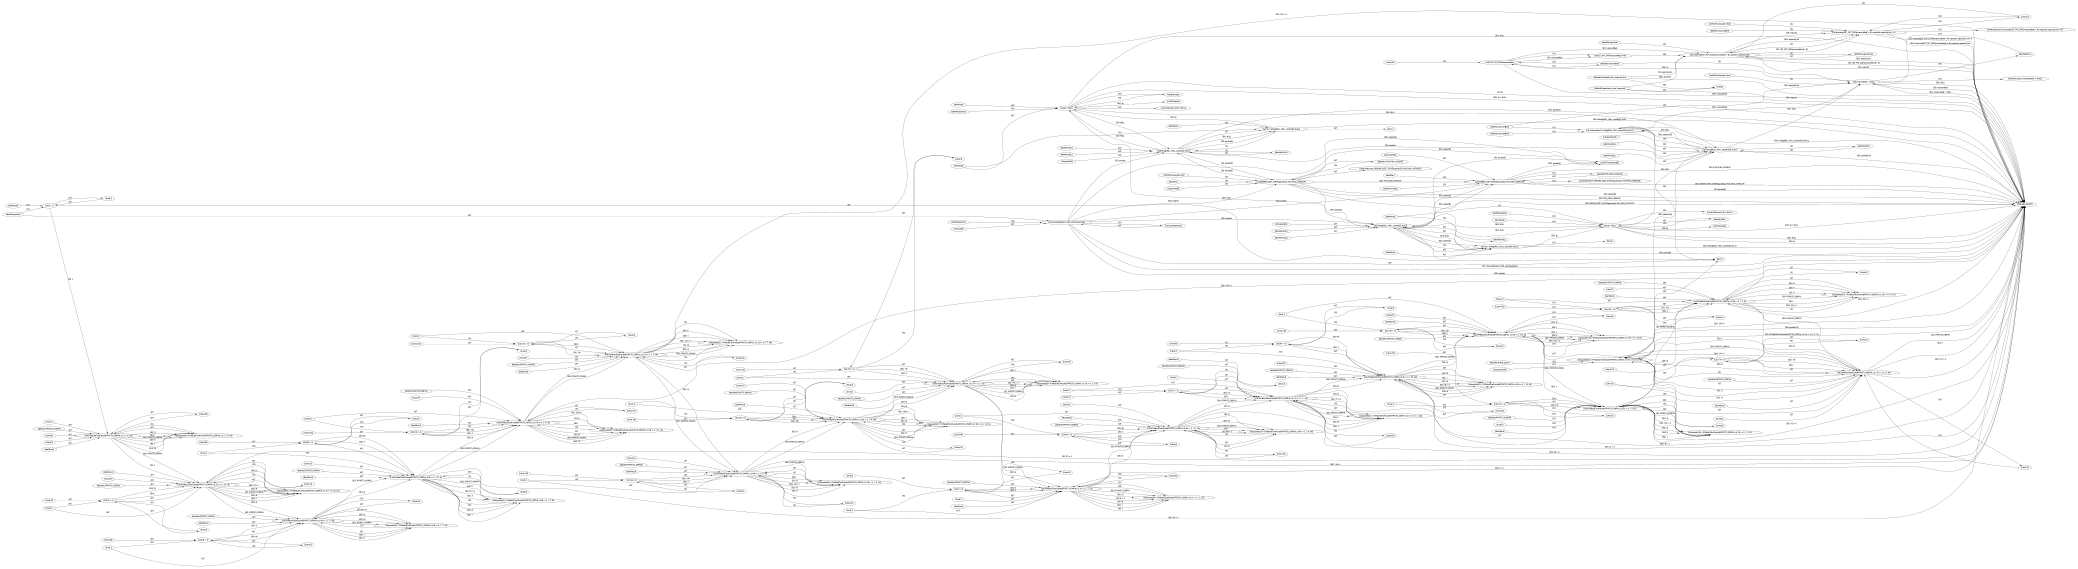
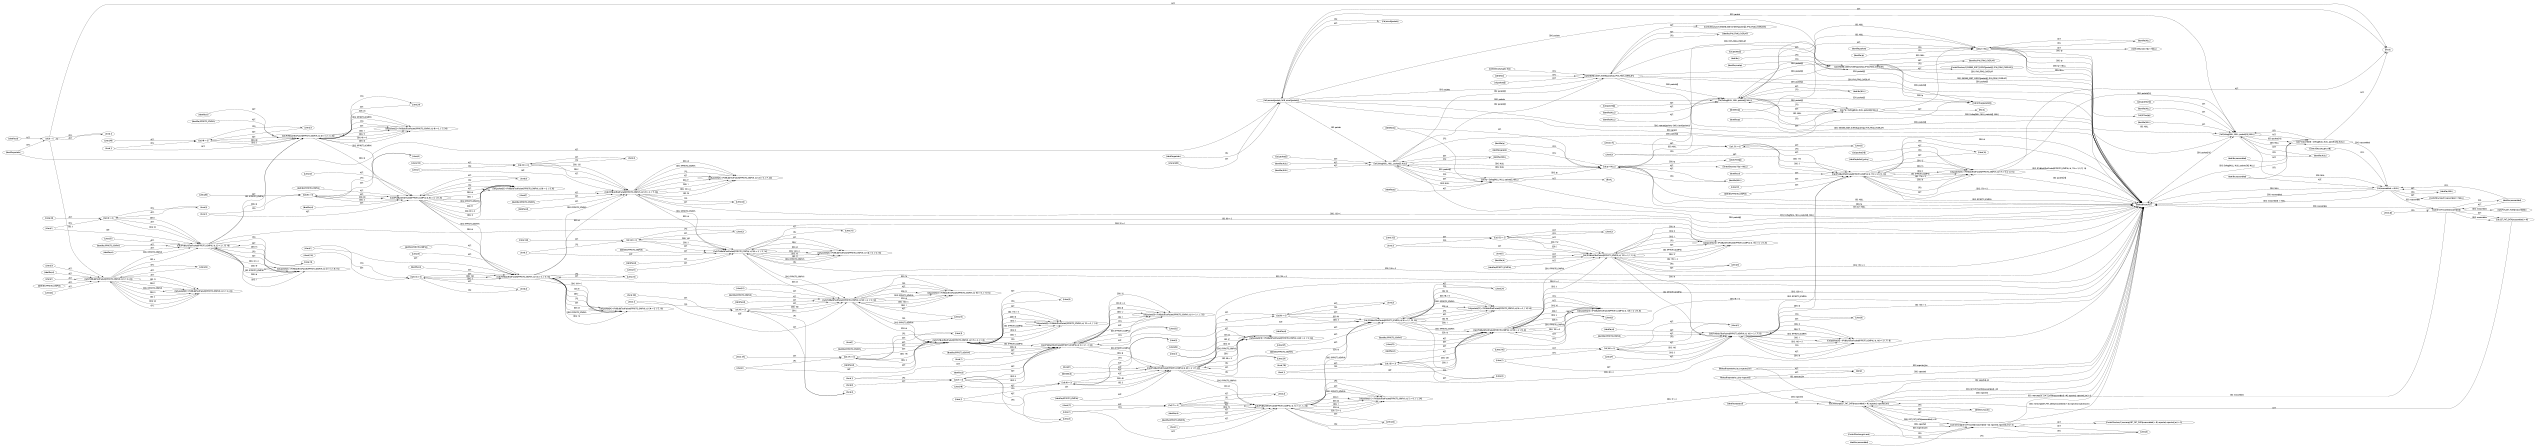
node "(Identifier,expected_len)": label "(Identifier,expected_len)" -> "(Identifier,char_len)"
edge "(Call,reassembled == NULL)" -> "(Call,GET_PKT_DATA(reassembled))": label "DDG: 16" -> "DDG: reassembled"
edge "(Call,Defrag(NULL, NULL, packets[16], NULL))" -> "(MethodReturn,RET)": reversed
node "(Call,IPV6_GET_PLEN(reassembled))": added
node "(Call,memset(packets, 0x00, sizeof(expected)))": label "(Call,memset(packets, 0x00, sizeof(expected)))" -> "(Call,memset(packets, 0x00, sizeof(packets)))"
